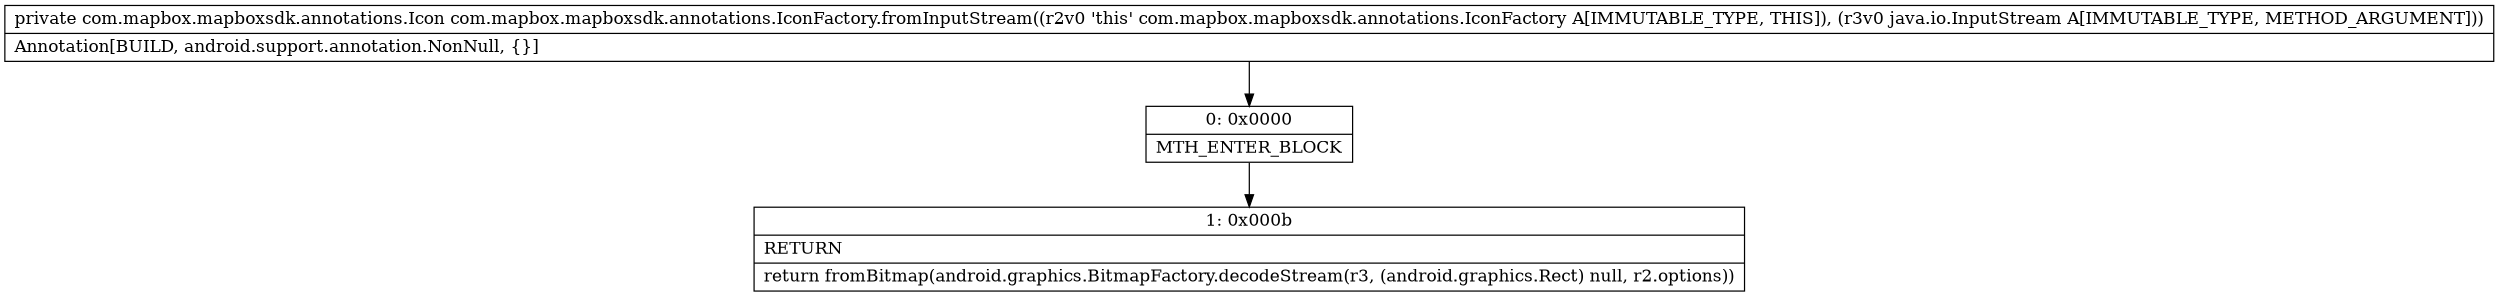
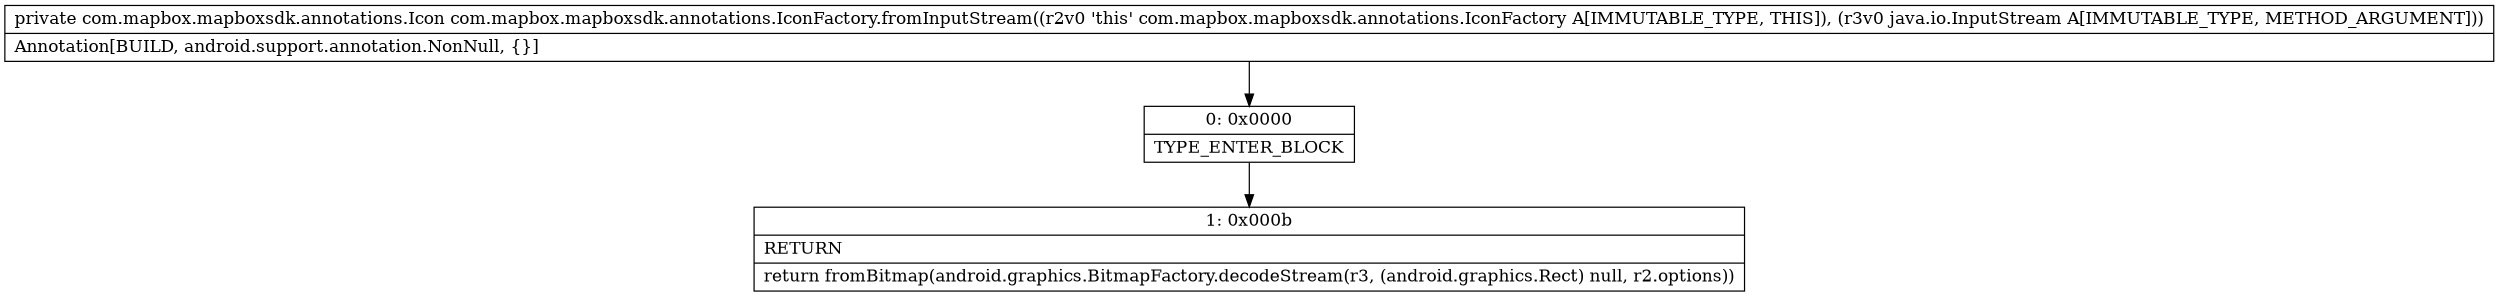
node "0: 0x0000": text "MTH_ENTER_BLOCK" -> "TYPE_ENTER_BLOCK"
